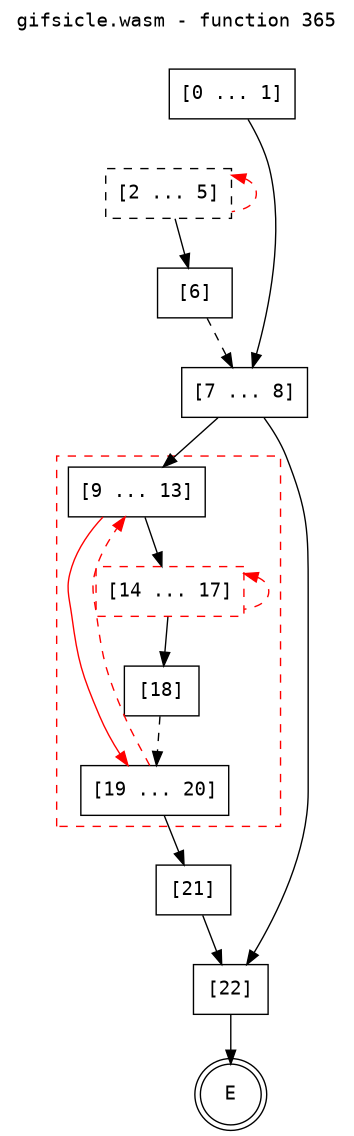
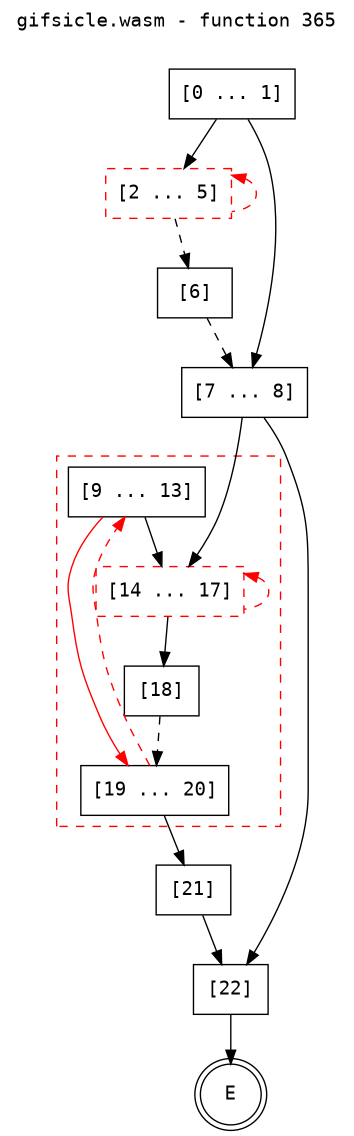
edge "[0 ... 1]" -> "[2 ... 5]": added
node "[2 ... 5]": color black -> red
edge "[2 ... 5]" -> "[6]": style solid -> dashed
edge "[7 ... 8]" -> "[9 ... 13]": now "[7 ... 8]" -> "[14 ... 17]"
